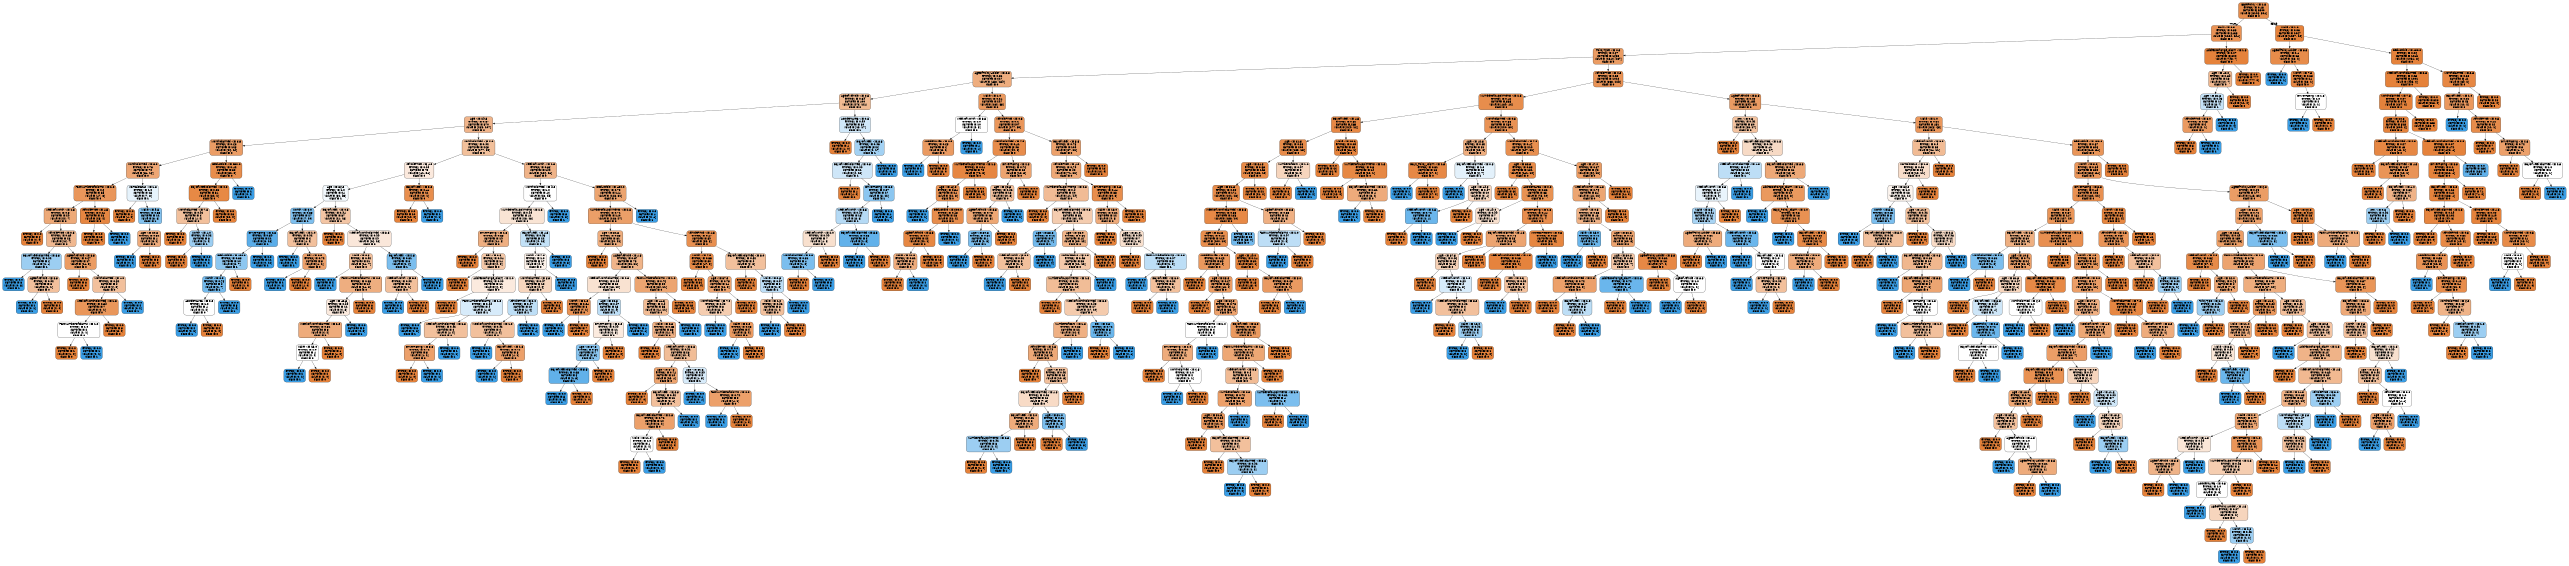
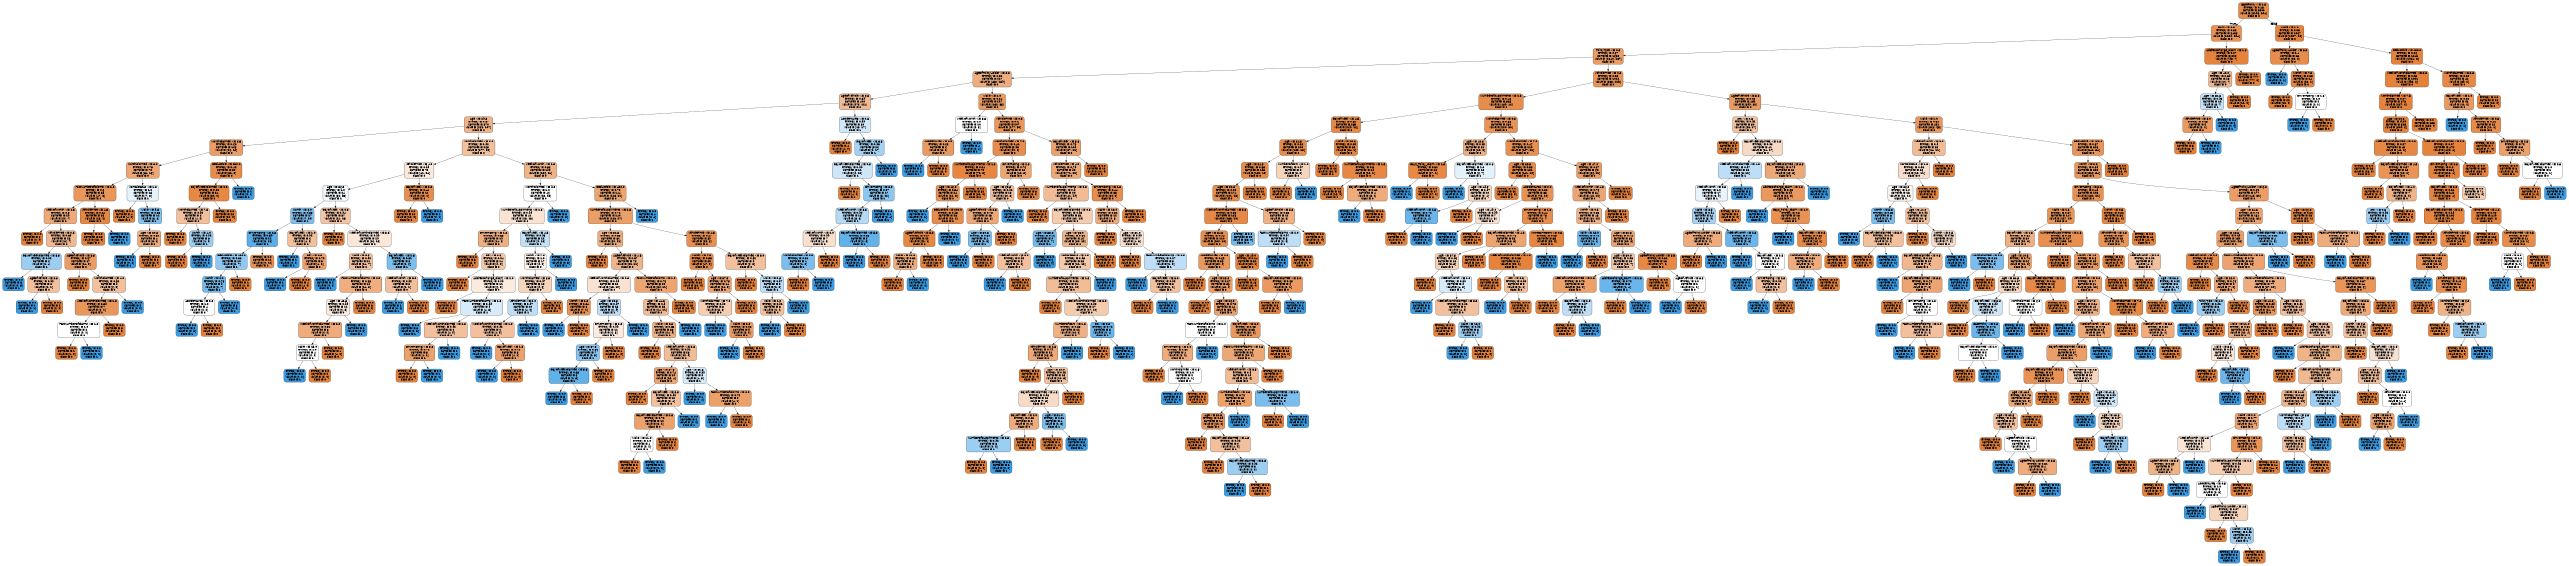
node "entropy = 0.0 samples = 22 value = [22, 0] class = 0": added
node "entropy = 0.0 samples = 328 value = [328, 0] class = 0": removed
node "entropy = 0.0 samples = 156 value = [156, 0] class = 0": fillcolor #61b1ea -> #e58139
node "entropy = 0.0 samples = 74 value = [74, 0] class = 0": fillcolor #e58139 -> #f5cdb0
node "entropy = 0.0 samples = 126 value = [126, 0] samples = 0": label "entropy = 0.0 samples = 126 value = [126, 0] samples = 0" -> "entropy = 0.0 samples = 126 value = [126, 0] class = 0"
node "entropy = 0.0 samples = 11 value = [0, 11] class = 1": fillcolor #399de5 -> #e89152
node "entropy = 0.0 samples = 35 value = [35, 0] class = 0": label "entropy = 0.0 samples = 35 value = [35, 0] class = 0" -> "entropy = 0.0 samples = 35 value = [35, 0] samples = 0"
node "entropy = 0.0 samples = 27 value = [27, 0] class = 0": removed
